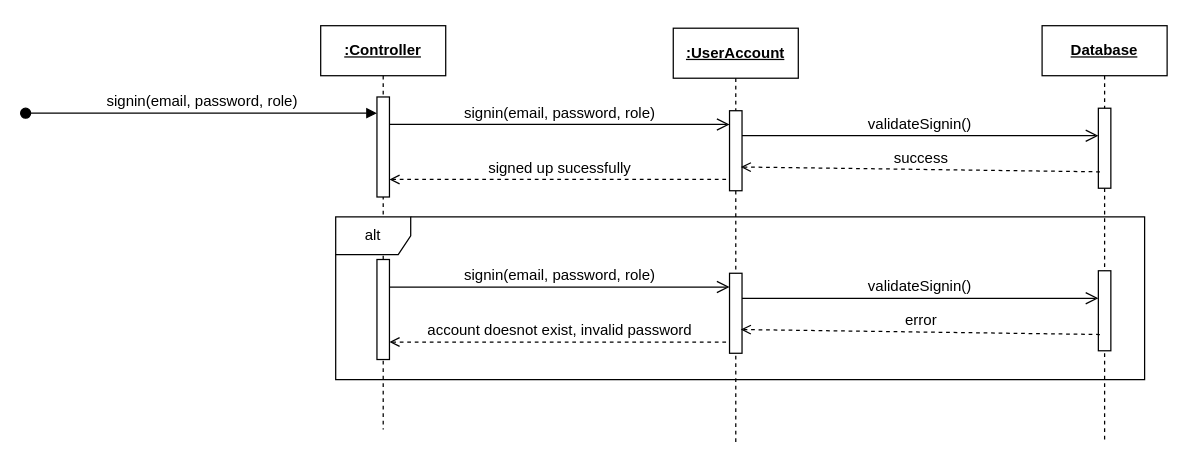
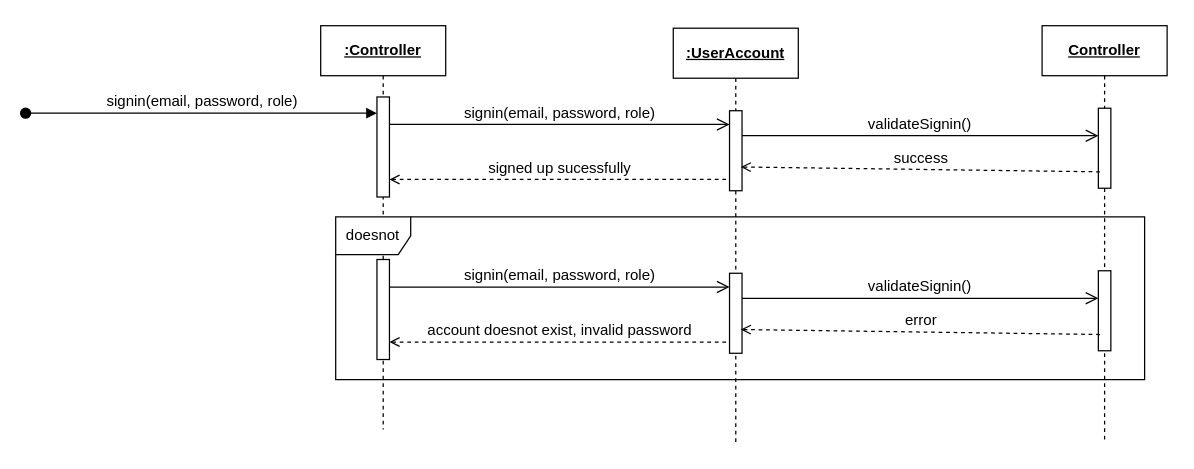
node "Database": label "Database" -> "Controller"
node "alt": label "alt" -> "doesnot"
